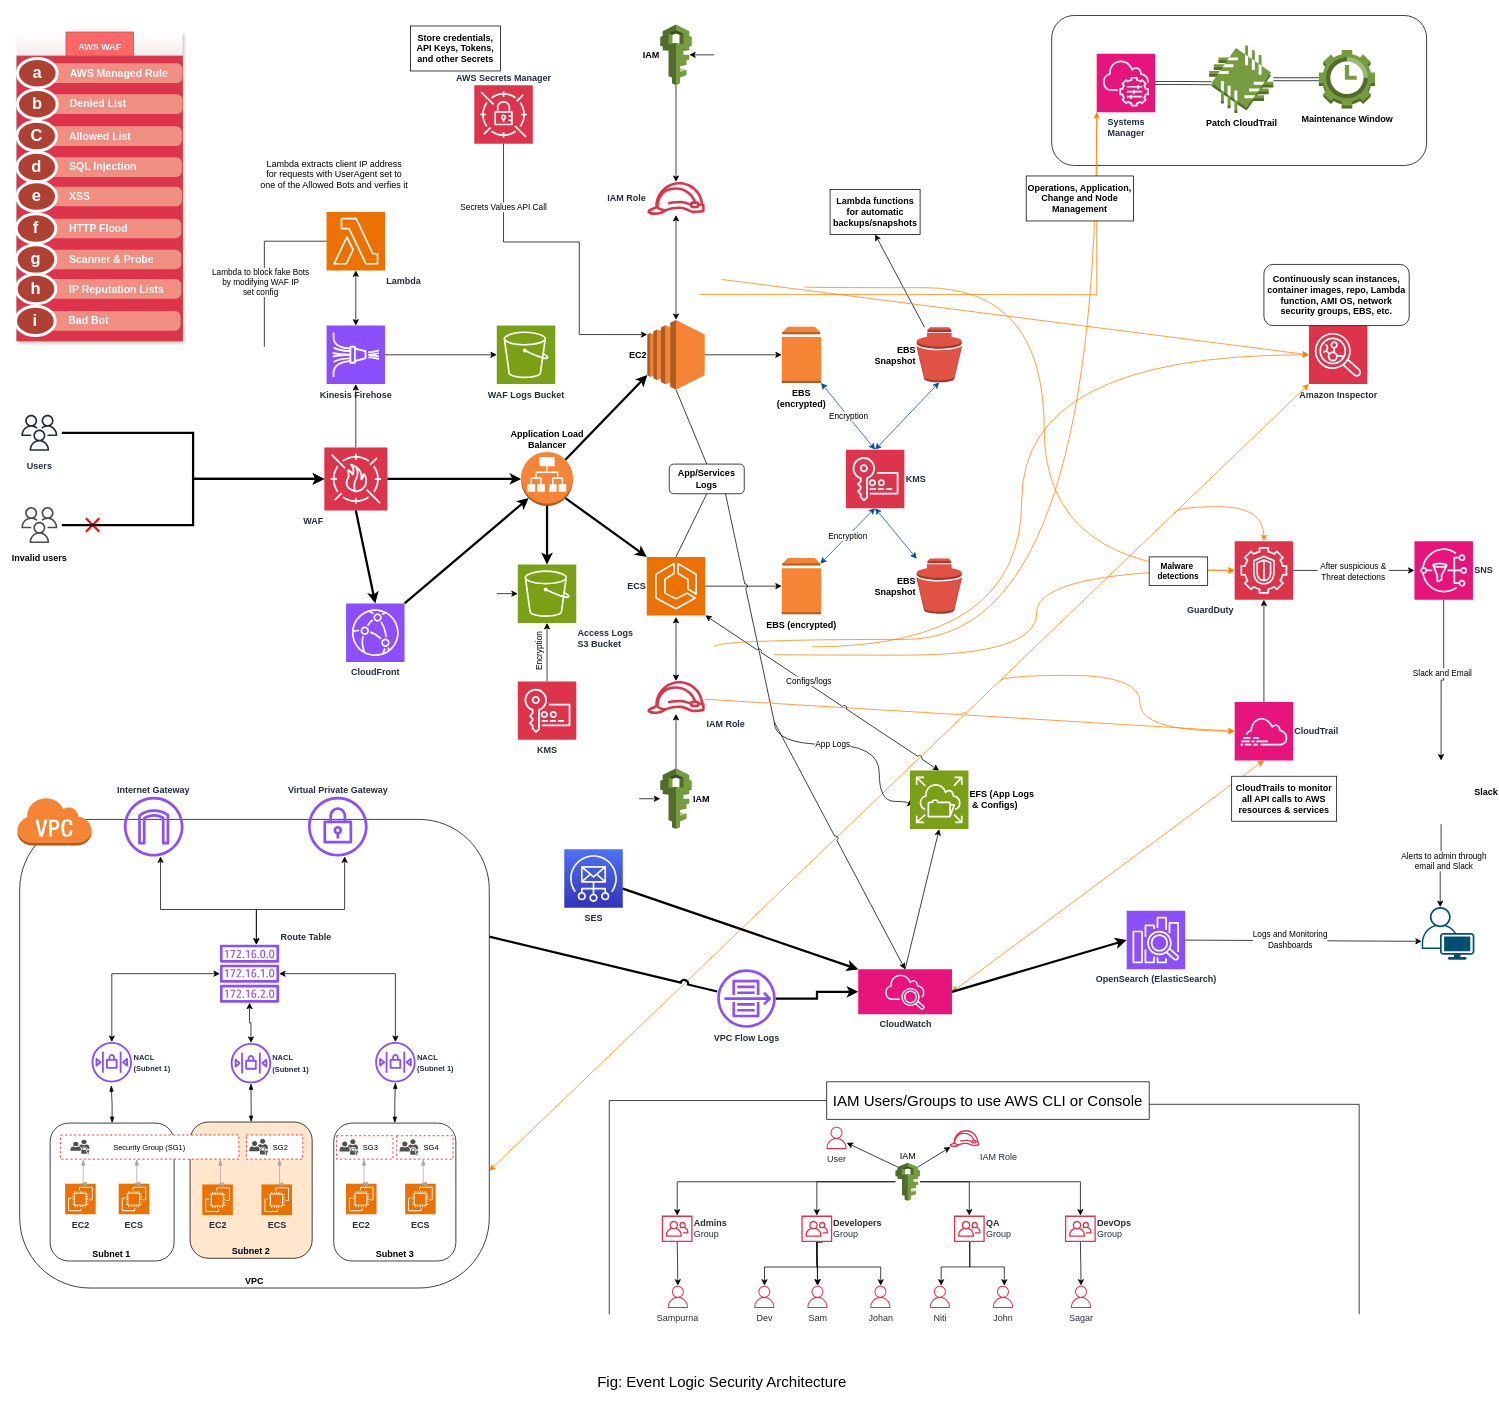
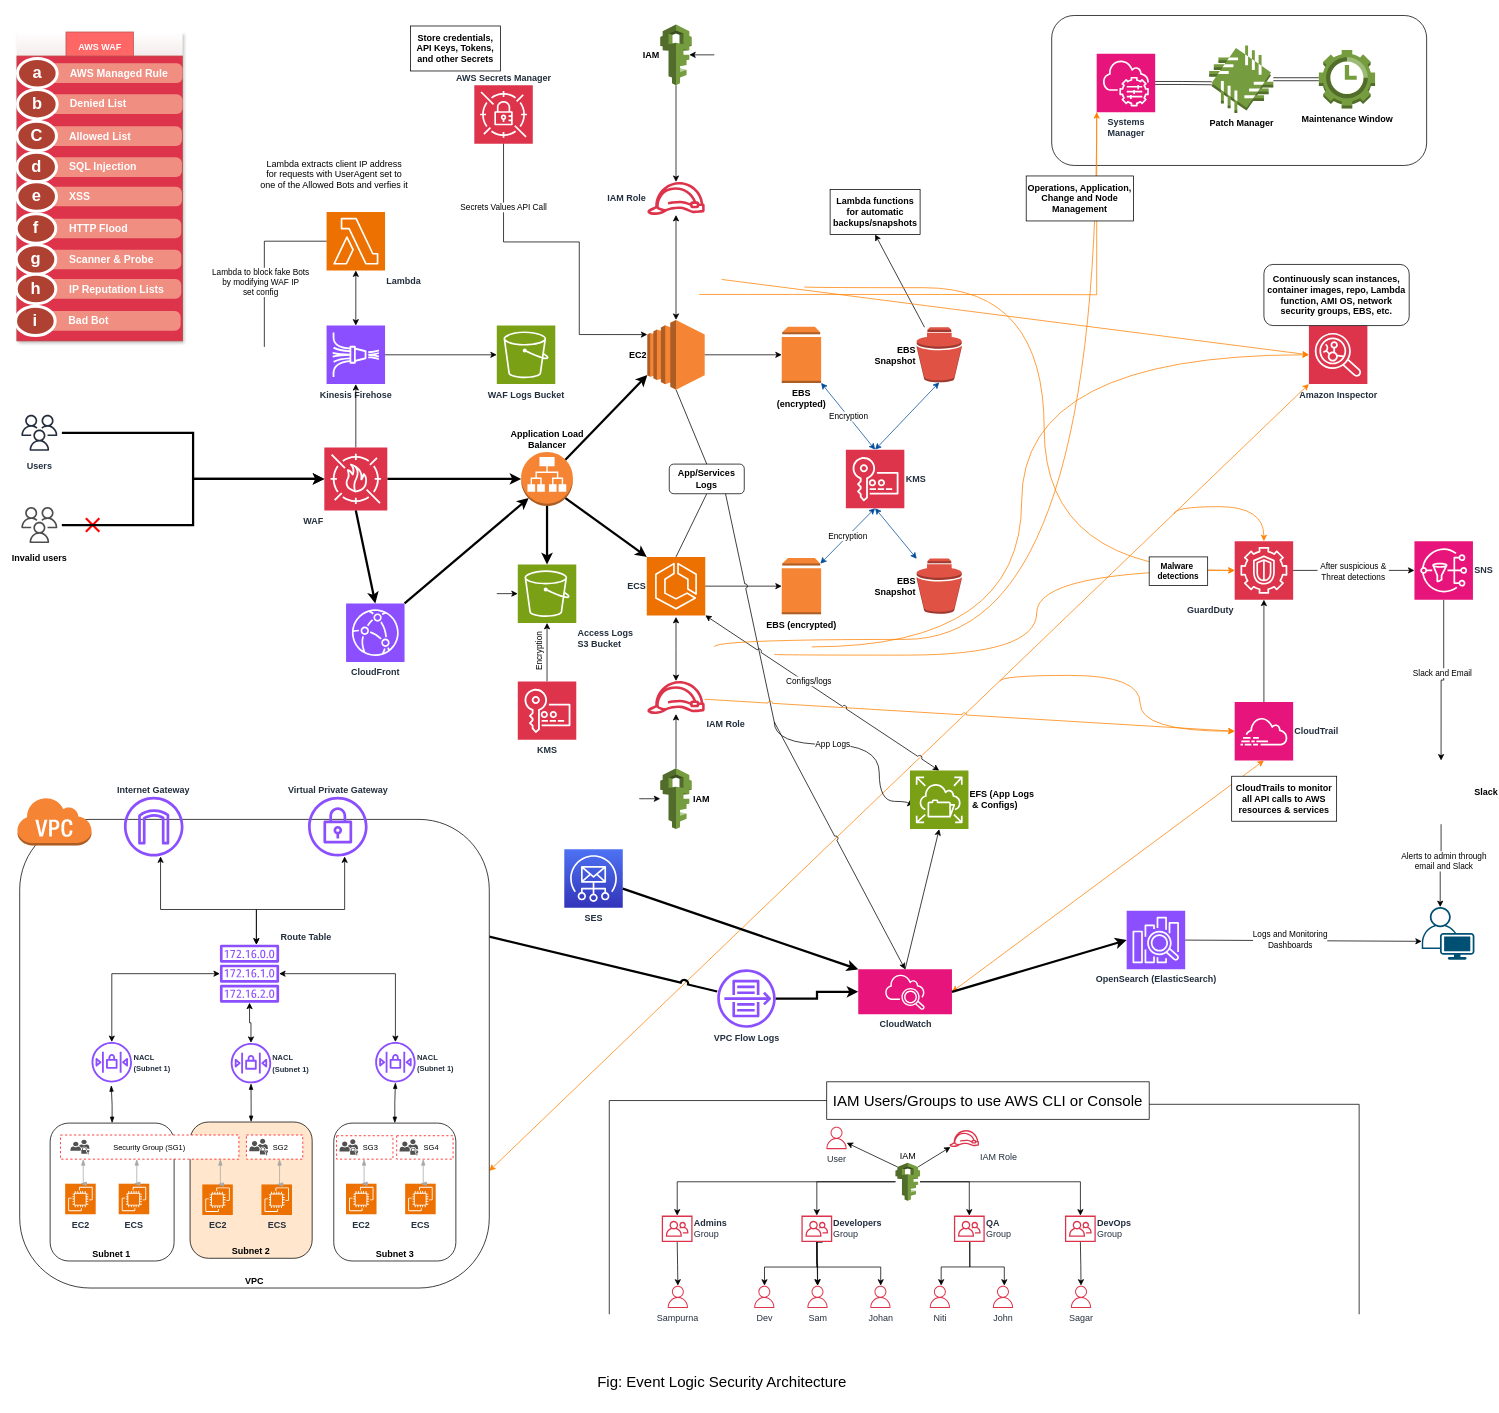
node "Patch CloudTrail": label "Patch CloudTrail" -> "Patch Manager"
